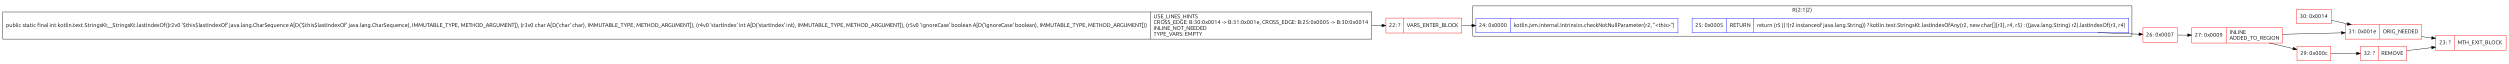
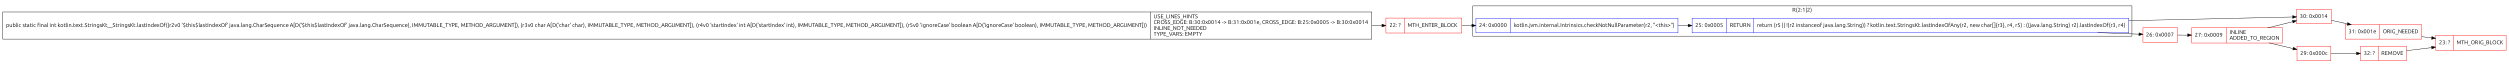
edge "25: 0x0005" -> "30: 0x0014": added
node "22: ?": text "VARS_ENTER_BLOCK" -> "MTH_ENTER_BLOCK"
edge "24: 0x0000" -> "25: 0x0005": added
edge "27: 0x0009" -> "31: 0x001e": now "27: 0x0009" -> "30: 0x0014"
node "23: ?": text "MTH_EXIT_BLOCK" -> "MTH_ORIG_BLOCK"
